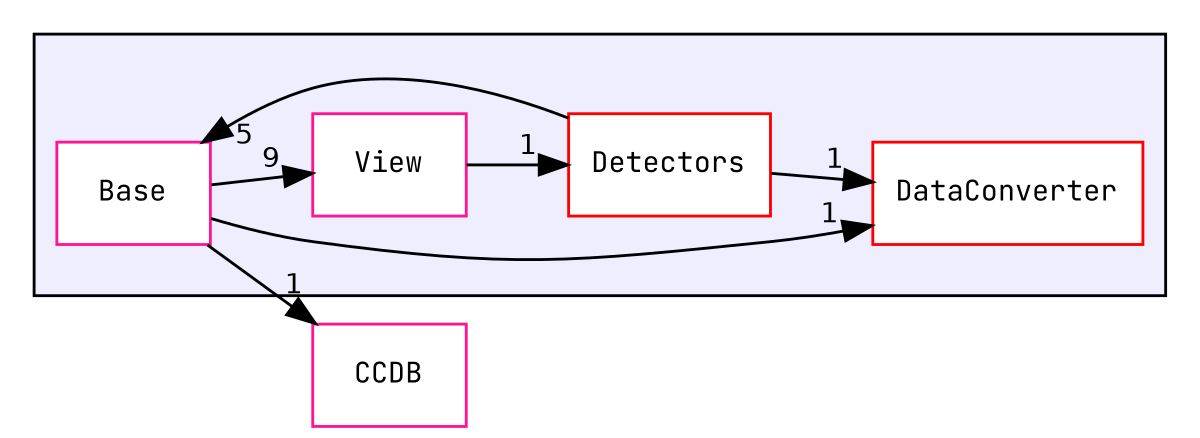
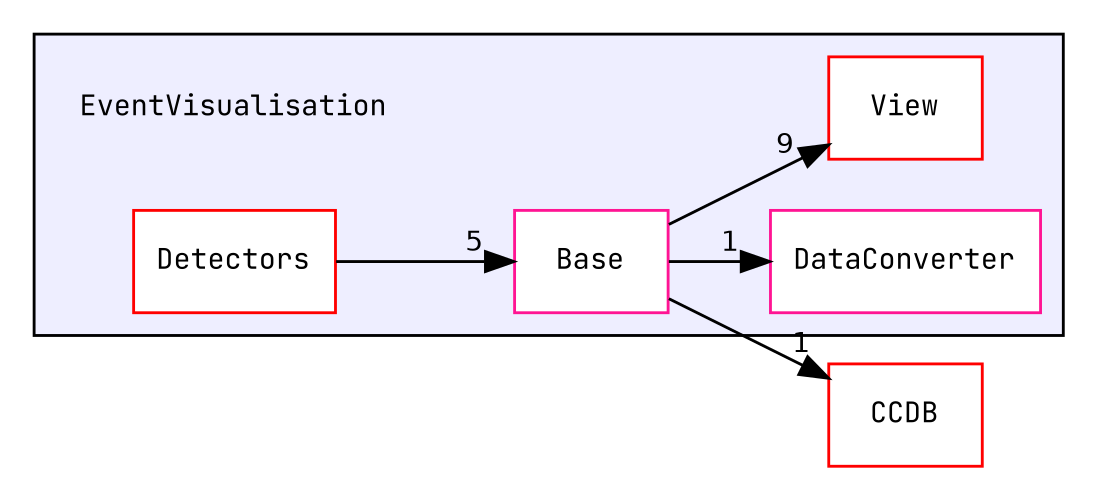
node "EventVisualisation": added
node "View": color deeppink -> red
edge "View" -> "Detectors": removed
edge "Detectors" -> "DataConverter": removed
node "DataConverter": color red -> deeppink
node "CCDB": color deeppink -> red
